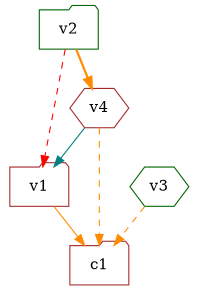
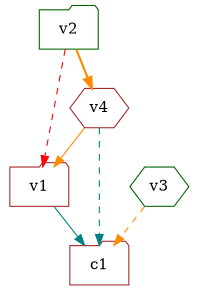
edge "v4" -> "v1": color teal -> darkorange
edge "v4" -> "c1": color darkorange -> teal
edge "v1" -> "c1": color darkorange -> teal
